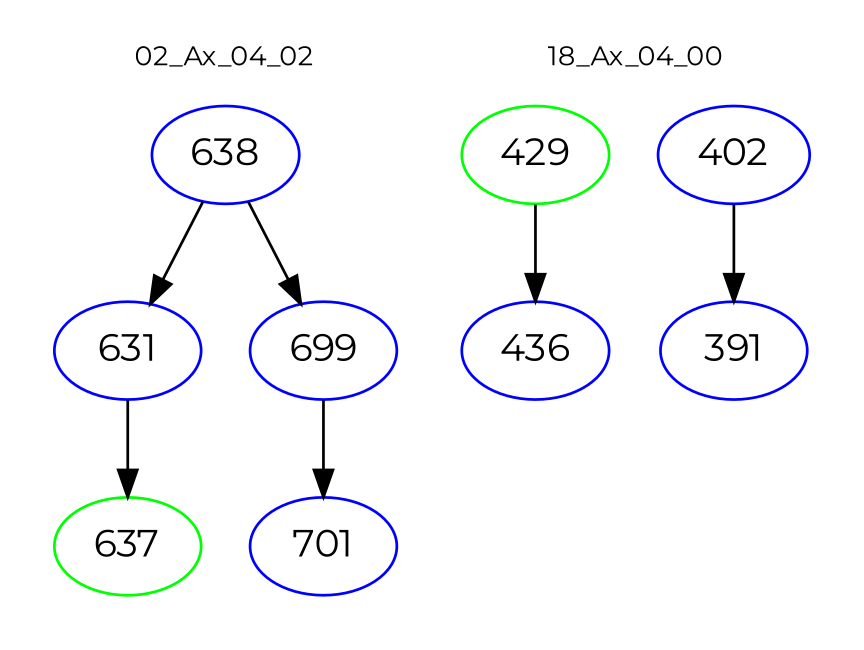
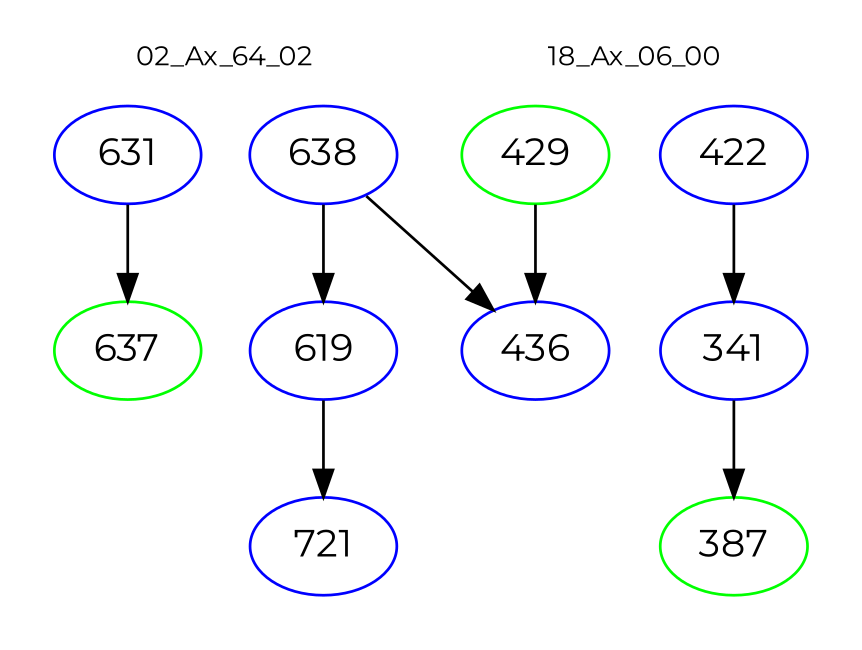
cluster "02_Ax_04_02": label "02_Ax_04_02" -> "02_Ax_64_02"
cluster "18_Ax_04_00": label "18_Ax_04_00" -> "18_Ax_06_00"
node "402": label "402" -> "422"
edge "638" -> "631": now "638" -> "436"
node "699": label "699" -> "619"
node "391": label "391" -> "341"
node "701": label "701" -> "721"
node "387": added
